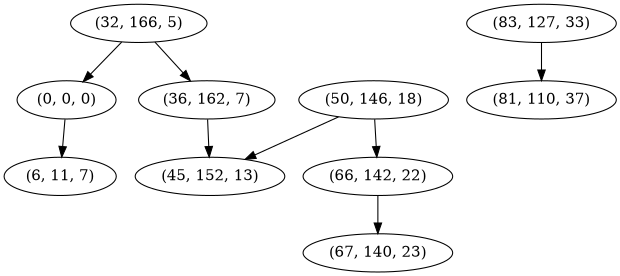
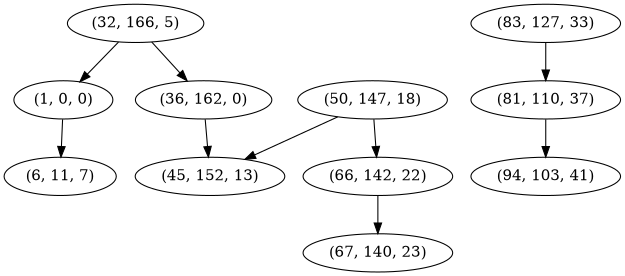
node "(0, 0, 0)": label "(0, 0, 0)" -> "(1, 0, 0)"
node "(36, 162, 7)": label "(36, 162, 7)" -> "(36, 162, 0)"
node "(50, 146, 18)": label "(50, 146, 18)" -> "(50, 147, 18)"
node "(94, 103, 41)": added
